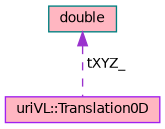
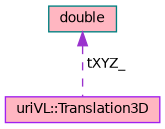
node "uriVL::Translation0D": label "uriVL::Translation0D" -> "uriVL::Translation3D"
